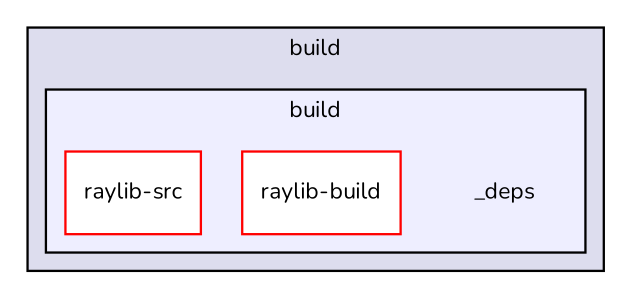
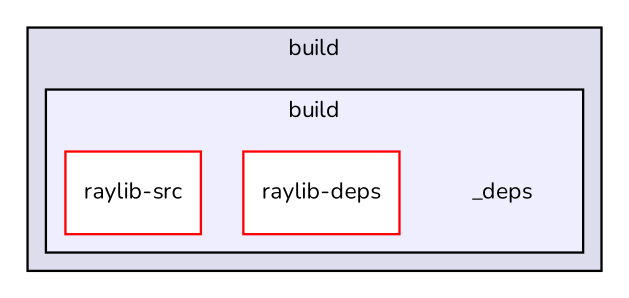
node "raylib-build": label "raylib-build" -> "raylib-deps"
